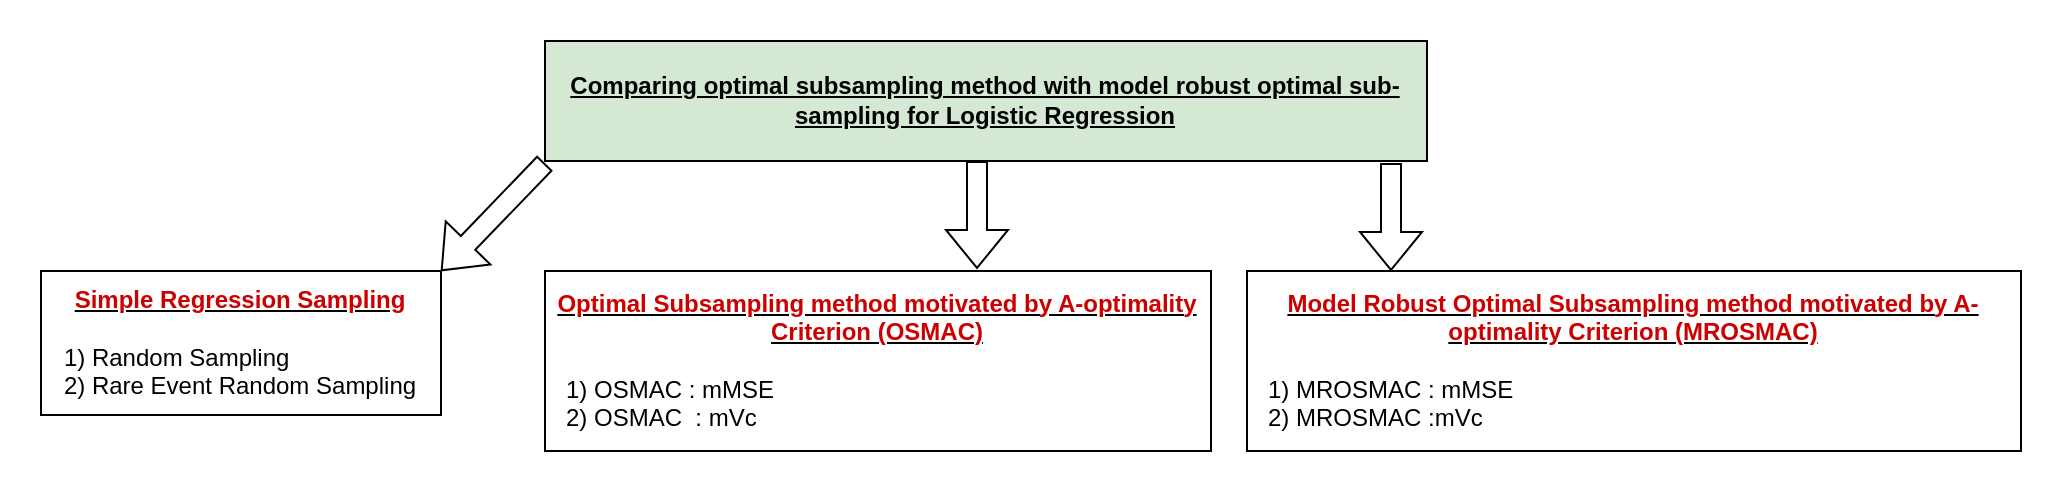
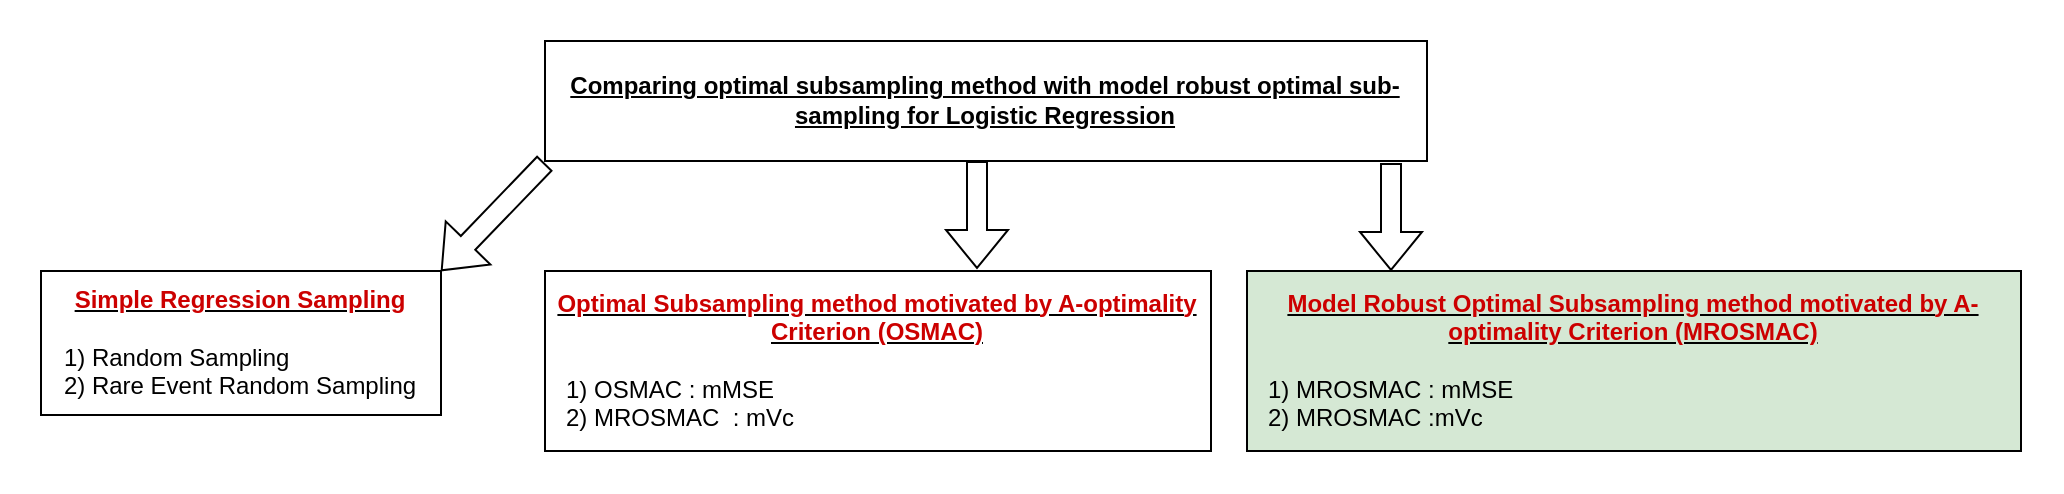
node "Comparing optimal subsampling method with model robust optimal sub-sampling for Logistic Regression": fillcolor #d5e8d4 -> #ffffff
node "Optimal Subsampling method motivated by A-optimality Criterion (OSMAC) 1) OSMAC : mMSE 2) OSMAC : mVc": label "Optimal Subsampling method motivated by A-optimality Criterion (OSMAC) 1) OSMAC : mMSE 2) OSMAC : mVc" -> "Optimal Subsampling method motivated by A-optimality Criterion (OSMAC) 1) OSMAC : mMSE 2) MROSMAC : mVc"
node "Model Robust Optimal Subsampling method motivated by A-optimality Criterion (MROSMAC) 1) MROSMAC : mMSE 2) MROSMAC :mVc": fillcolor #ffffff -> #d5e8d4
